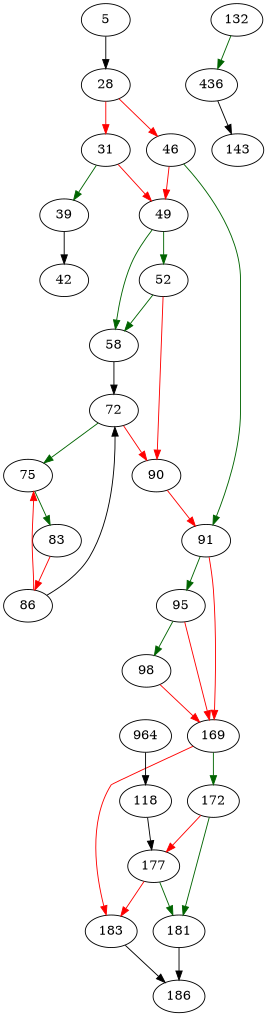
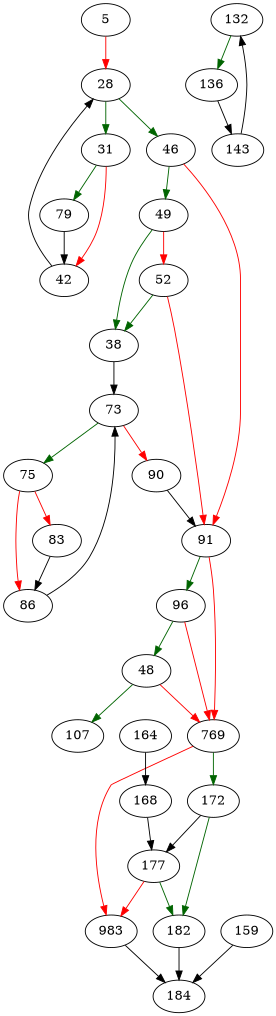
edge "5" -> "28": color black -> red
node "436": label "436" -> "136"
edge "143" -> "132": added
edge "28" -> "31": color red -> darkgreen
edge "28" -> "46": color red -> darkgreen
edge "46" -> "49": color red -> darkgreen
edge "31" -> "49": now "31" -> "42"
edge "42" -> "28": added
node "39": label "39" -> "79"
edge "49" -> "52": color darkgreen -> red
edge "46" -> "91": color darkgreen -> red
node "58": label "58" -> "38"
edge "52" -> "90": now "52" -> "91"
node "72": label "72" -> "73"
edge "75" -> "83": color darkgreen -> red
edge "90" -> "91": color red -> black
edge "86" -> "75": reversed
edge "83" -> "86": color red -> black
node "95": label "95" -> "96"
node "98": label "98" -> "48"
node "107": added
node "964": label "964" -> "164"
node "169": label "169" -> "769"
node "118": label "118" -> "168"
edge "172" -> "177": color red -> black
node "183": label "183" -> "983"
node "181": label "181" -> "182"
node "159": added
node "186": label "186" -> "184"
